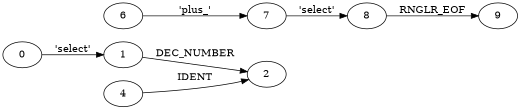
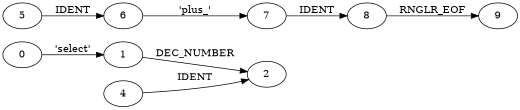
edge "7" -> "8": label "'select'" -> "IDENT"
node "5": added
